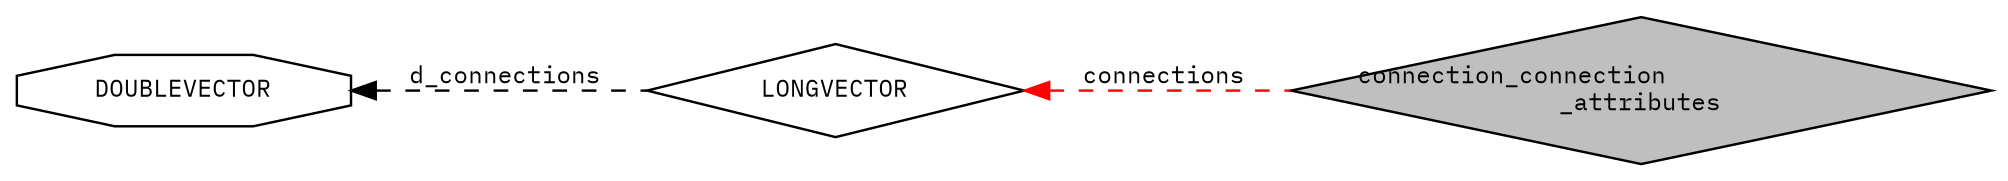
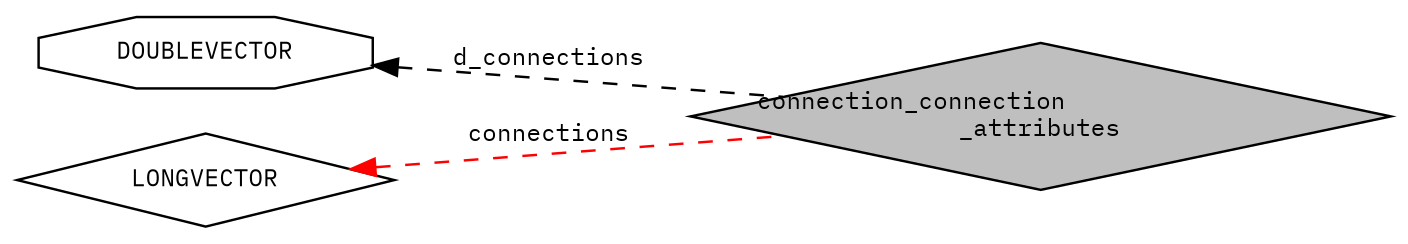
edge "LONGVECTOR" -> "DOUBLEVECTOR": now "connection_connection _attributes" -> "DOUBLEVECTOR"
